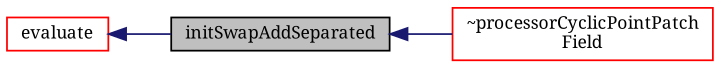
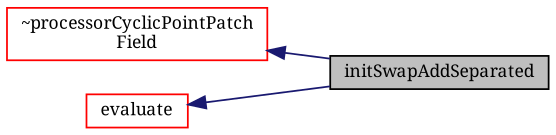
edge "~processorCyclicPointPatch Field" -> "initSwapAddSeparated": reversed
